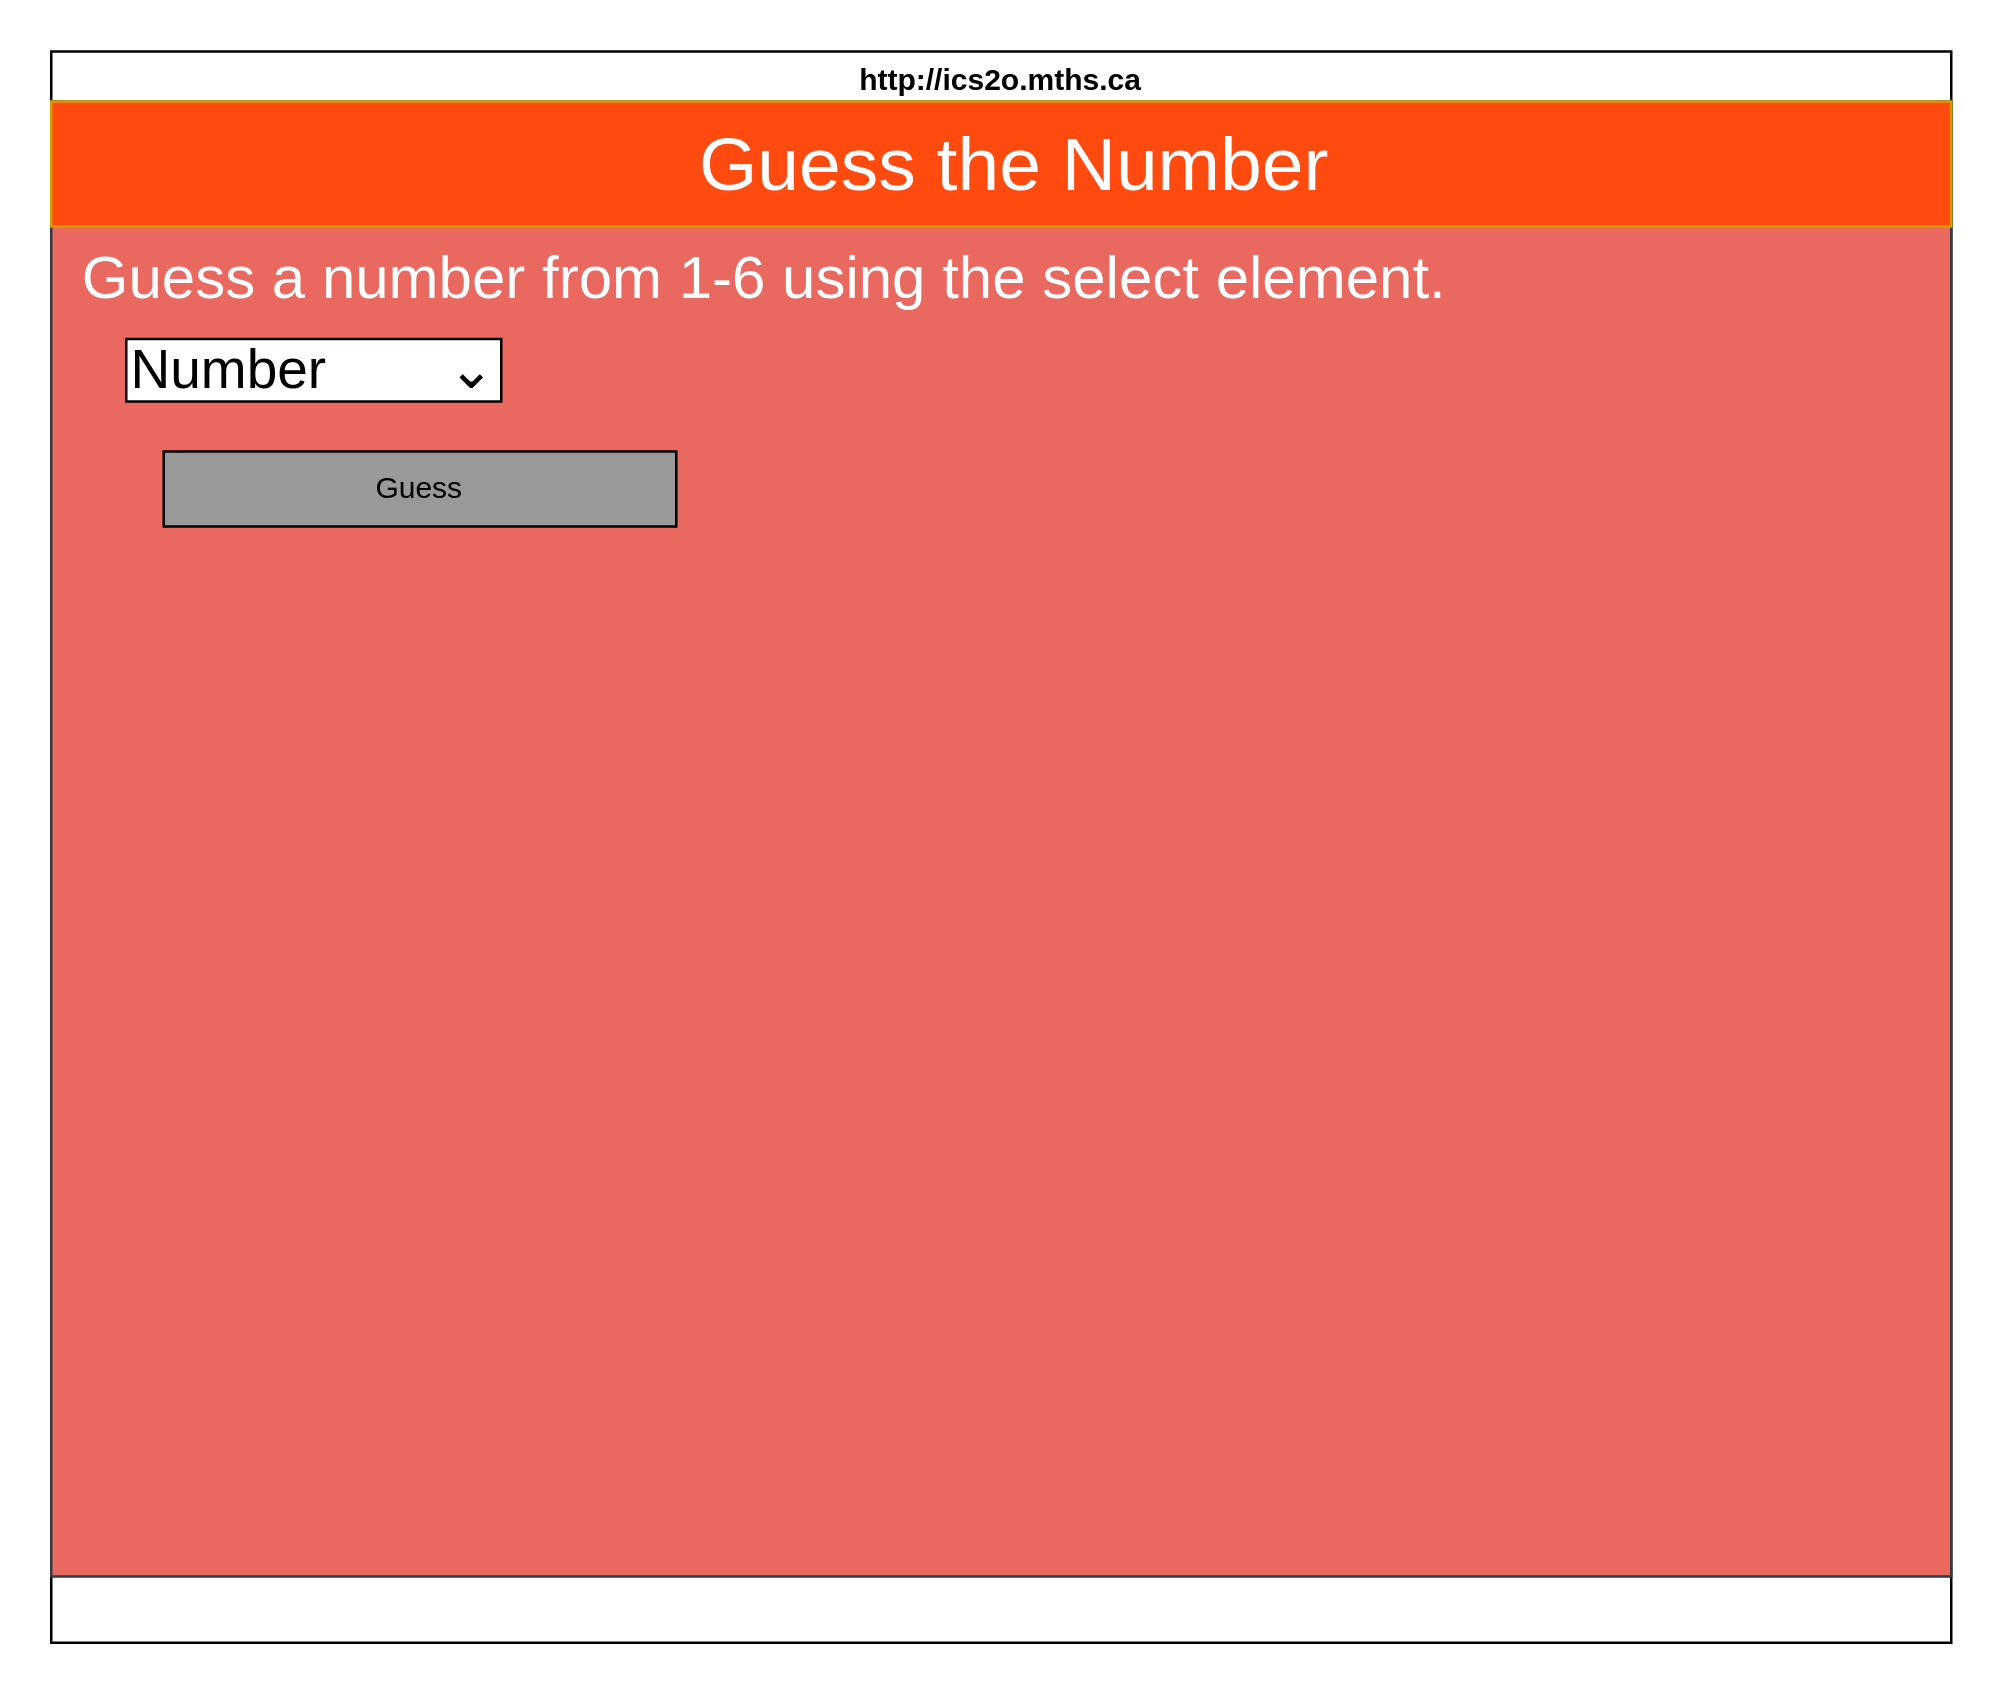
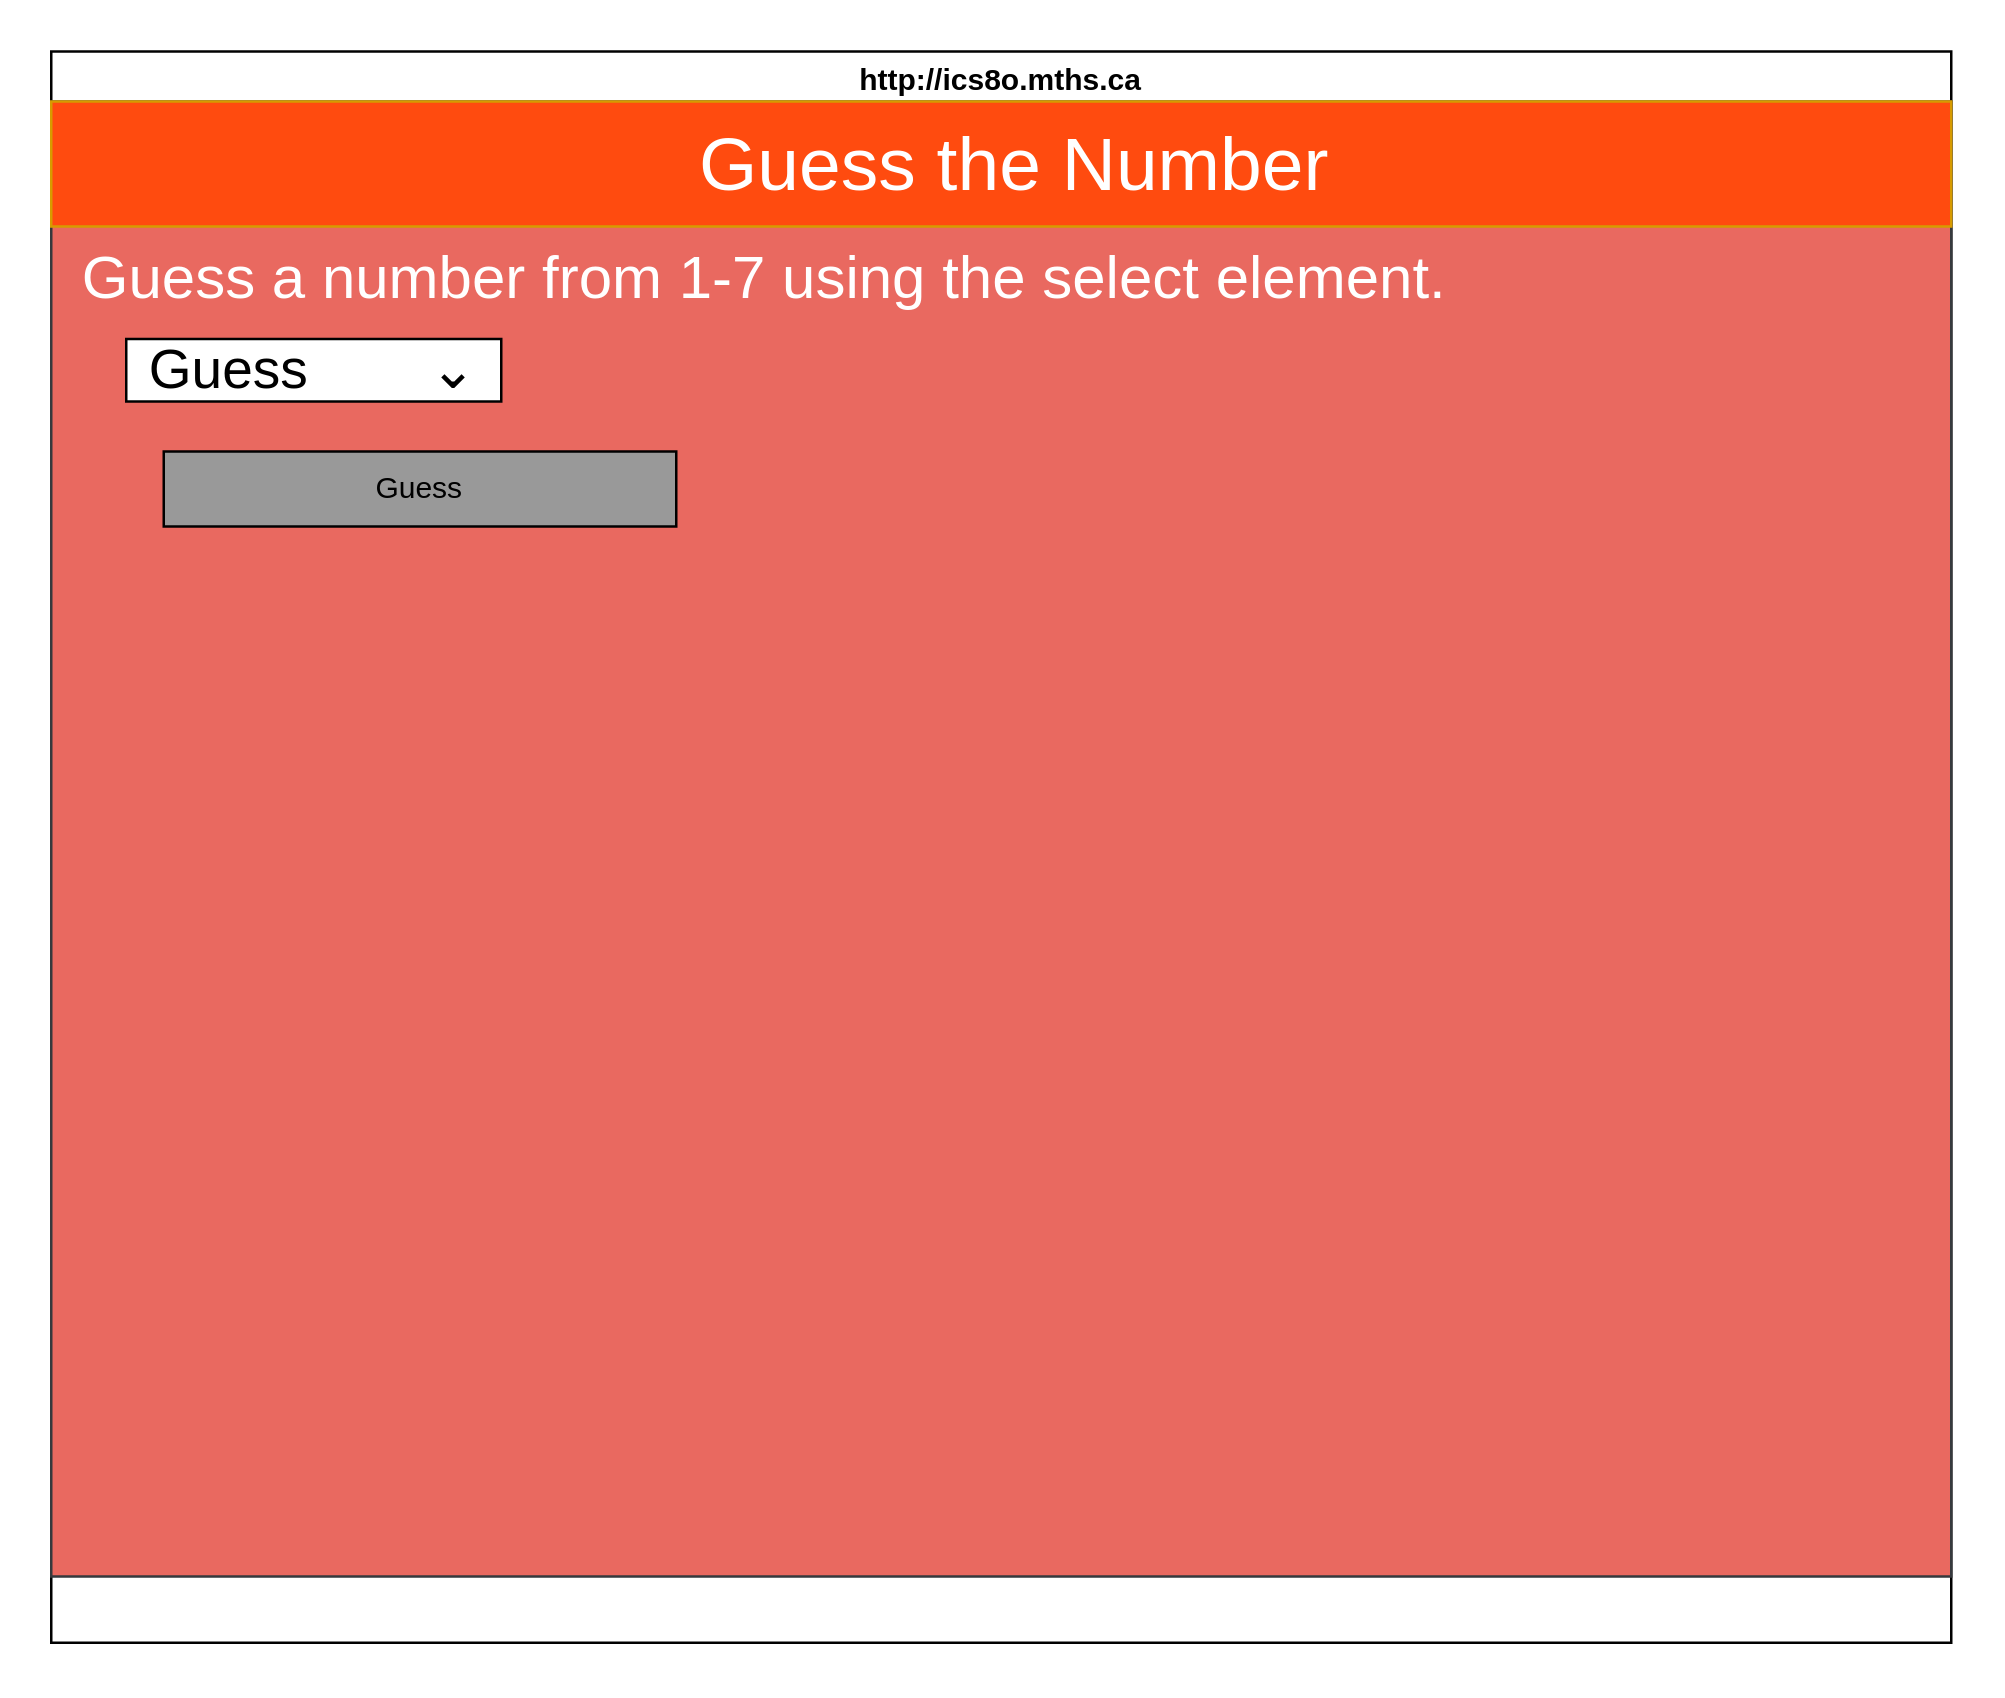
node "http://ics2o.mths.ca": label "http://ics2o.mths.ca" -> "http://ics8o.mths.ca"
node "Guess a number from 1-6 using the select element.": label "Guess a number from 1-6 using the select element." -> "Guess a number from 1-7 using the select element."
node "Number ⌄": label "Number ⌄" -> "Guess ⌄"
